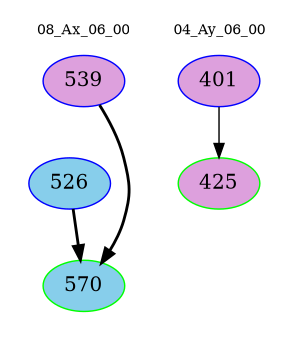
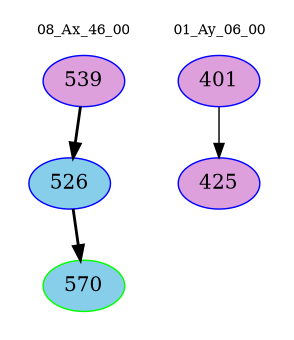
cluster "08_Ax_06_00": label "08_Ax_06_00" -> "08_Ax_46_00"
cluster "04_Ay_06_00": label "04_Ay_06_00" -> "01_Ay_06_00"
edge "539" -> "570": now "539" -> "526"
node "425": color green -> blue
